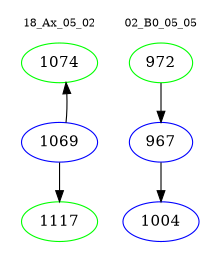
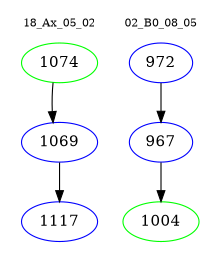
cluster "02_B0_05_05": label "02_B0_05_05" -> "02_B0_08_05"
node "972": color green -> blue
edge "1069" -> "1074": reversed
node "1117": color green -> blue
node "1004": color blue -> green
